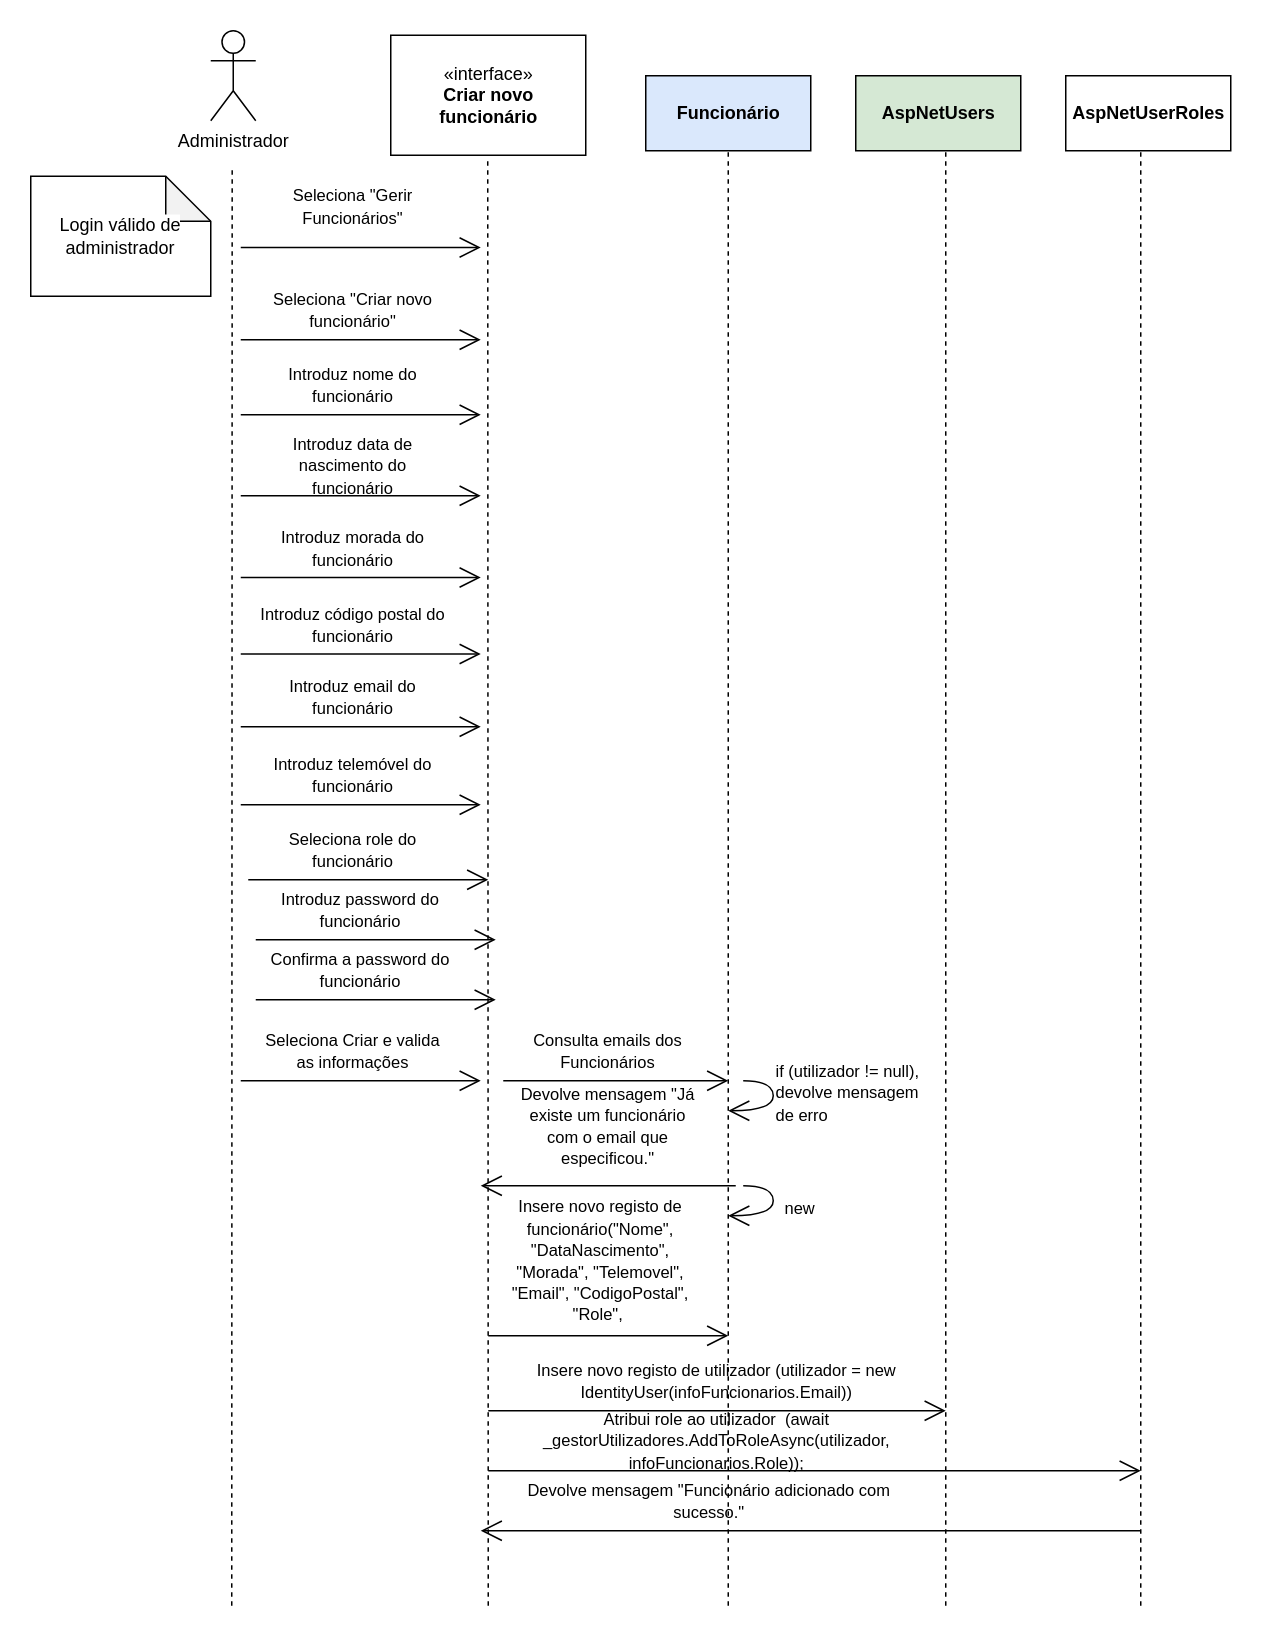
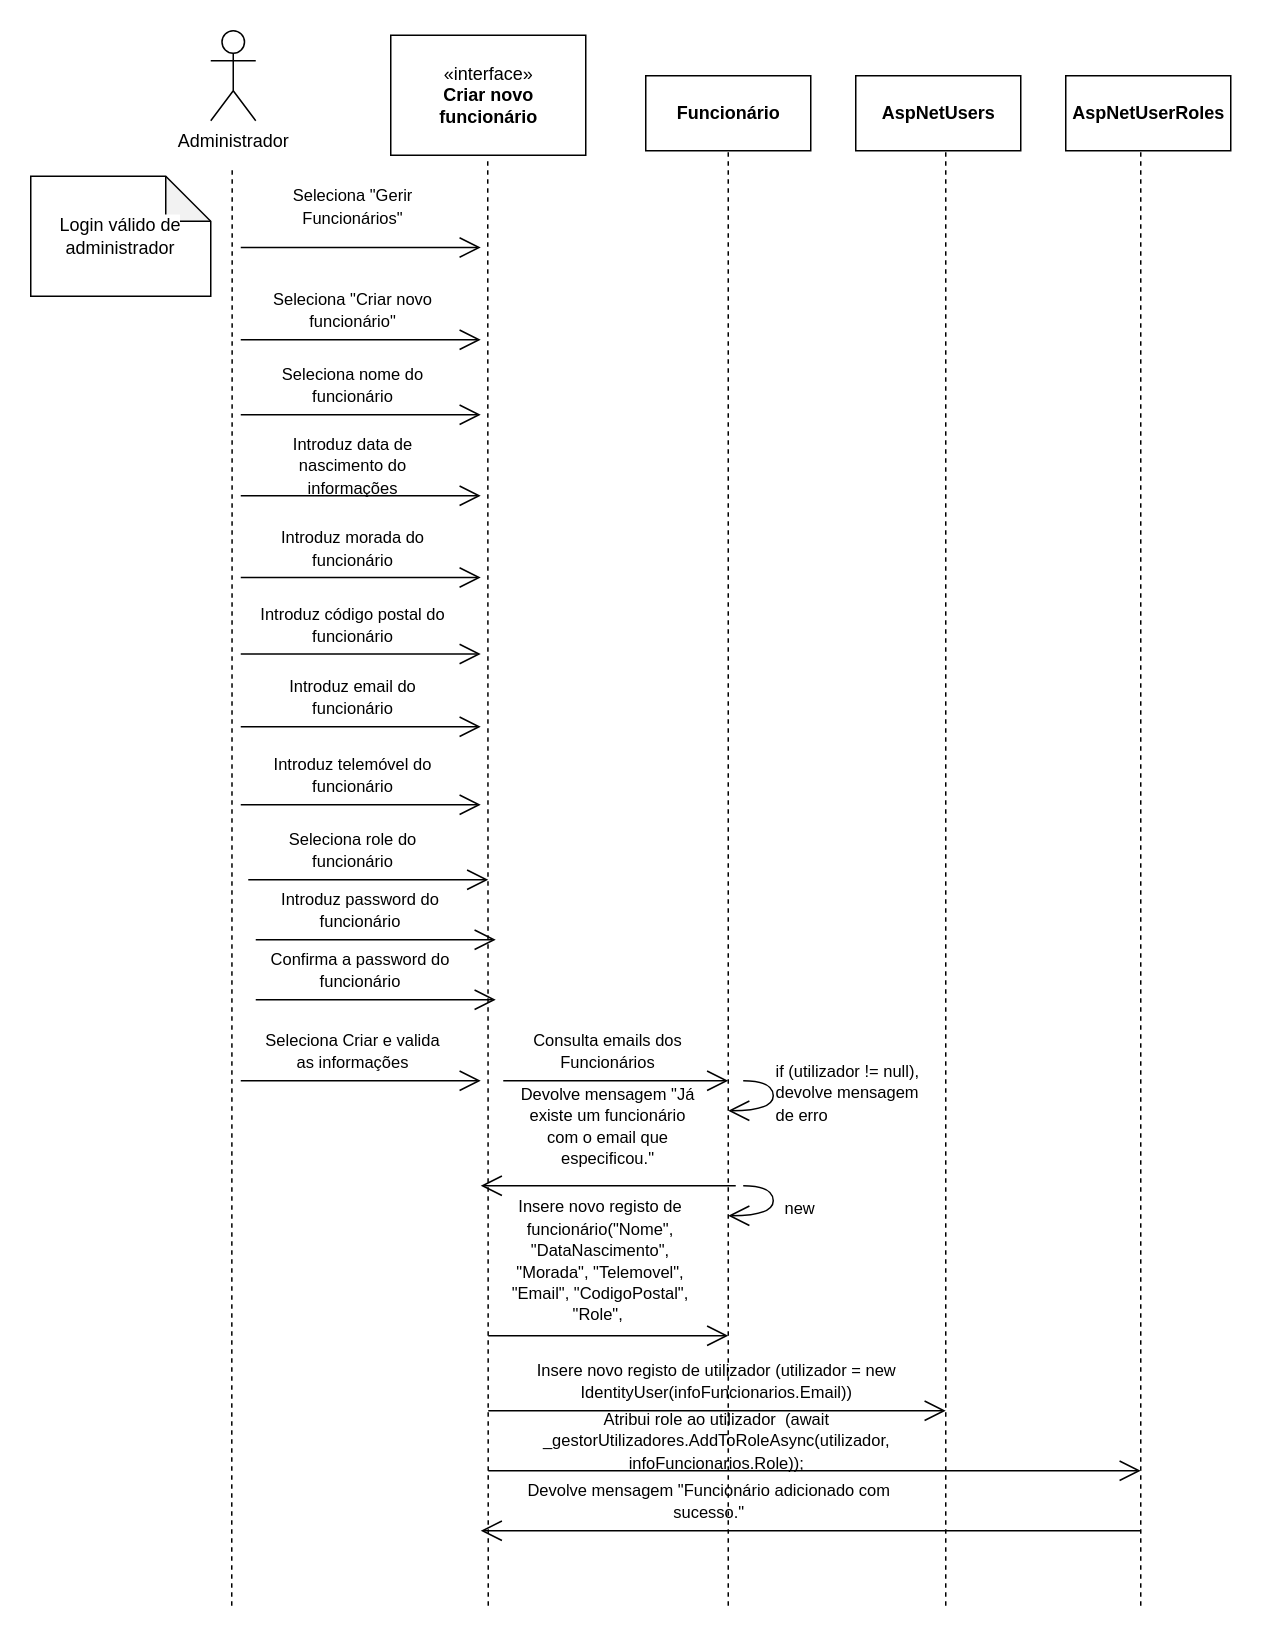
node "Funcionário": fillcolor #dae8fc -> #ffffff
node "AspNetUsers": fillcolor #d5e8d4 -> #ffffff
node "Introduz nome do funcionário": label "Introduz nome do funcionário" -> "Seleciona nome do funcionário"
node "Introduz data de nascimento do funcionário": label "Introduz data de nascimento do funcionário" -> "Introduz data de nascimento do informações"
